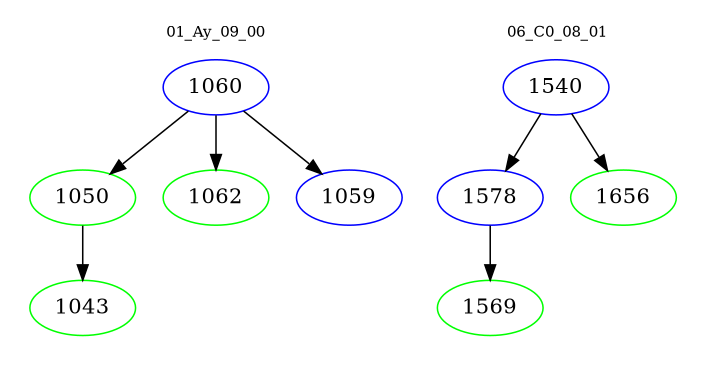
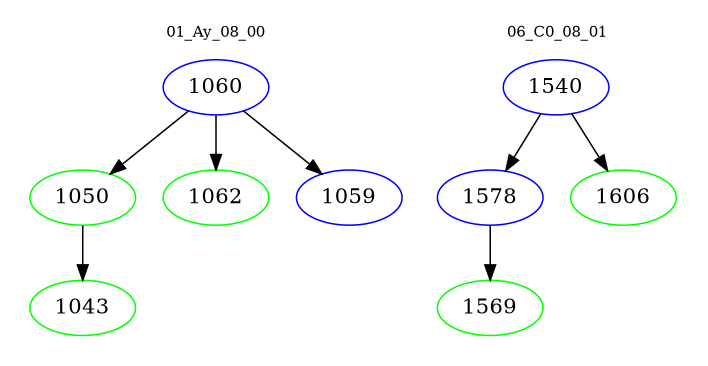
cluster "01_Ay_09_00": label "01_Ay_09_00" -> "01_Ay_08_00"
node "1656": label "1656" -> "1606"
